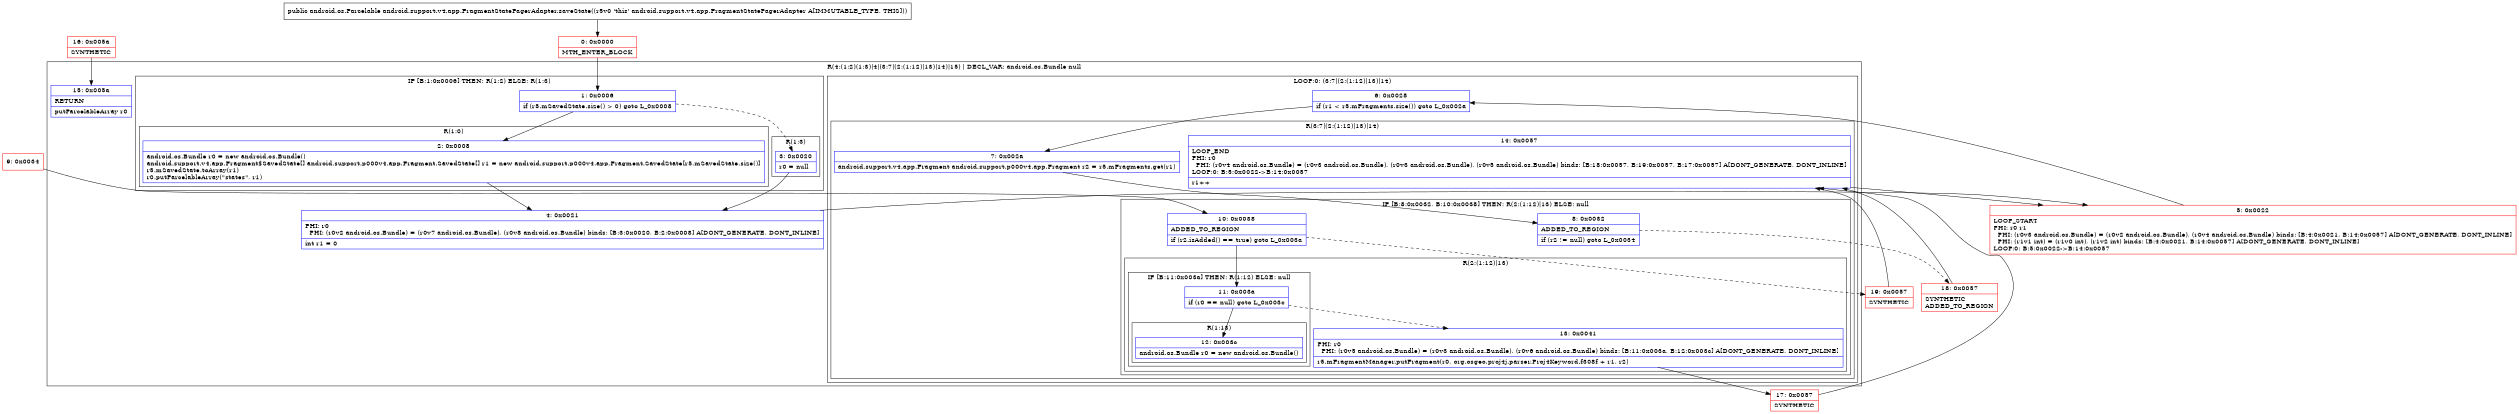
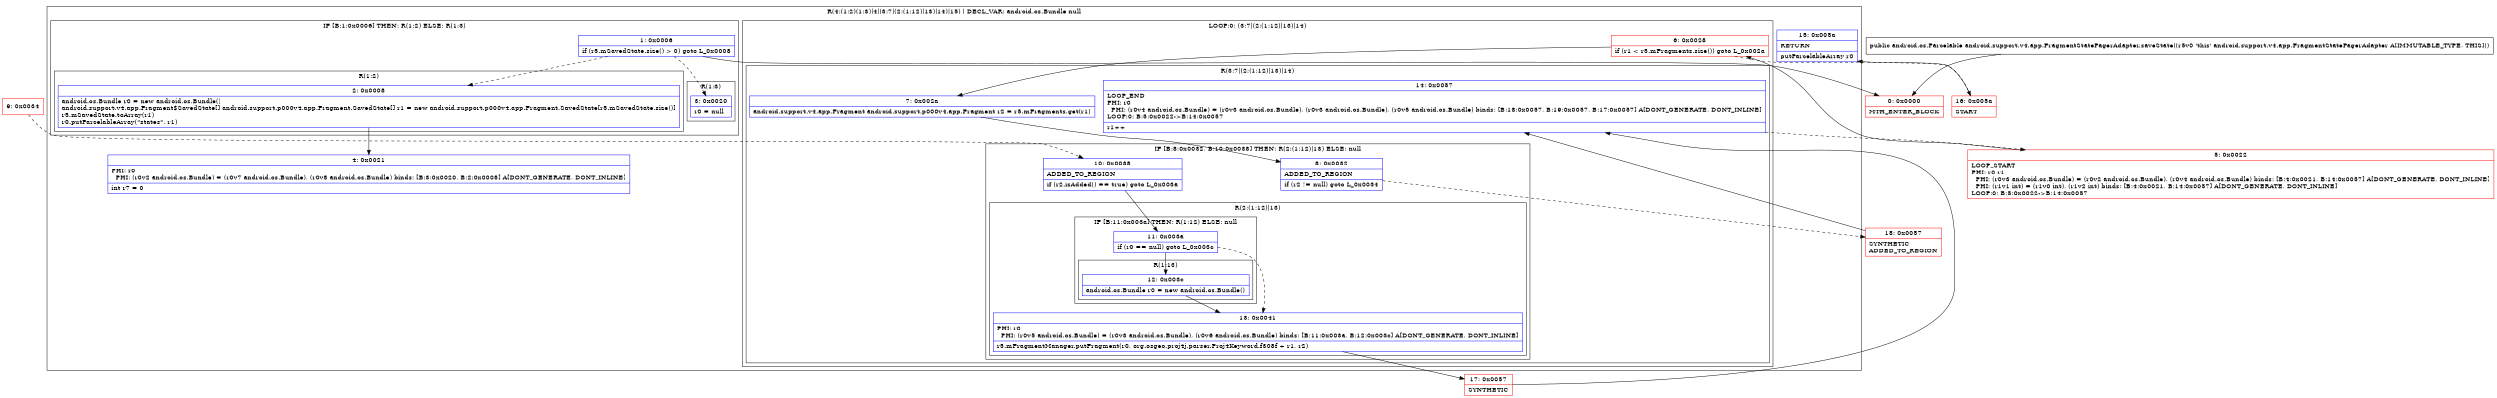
node "16: 0x005a": text "SYNTHETIC" -> "START"
edge "6: 0x0028" -> "16: 0x005a": added
edge "0: 0x0000" -> "1: 0x0006": reversed
node "6: 0x0028": color blue -> red
edge "1: 0x0006" -> "2: 0x0008": style solid -> dashed
cluster "R(1:0)": label "R(1:0)" -> "R(1:2)"
edge "4: 0x0021" -> "5: 0x0022": removed
edge "9: 0x0034" -> "10: 0x0038": style solid -> dashed
edge "3: 0x0020" -> "4: 0x0021": removed
edge "14: 0x0057" -> "5: 0x0022": style solid -> dashed
node "4: 0x0021": text "int r1 = 0" -> "int r7 = 0"
node "19: 0x0057": removed
edge "12: 0x003c" -> "13: 0x0041": added
